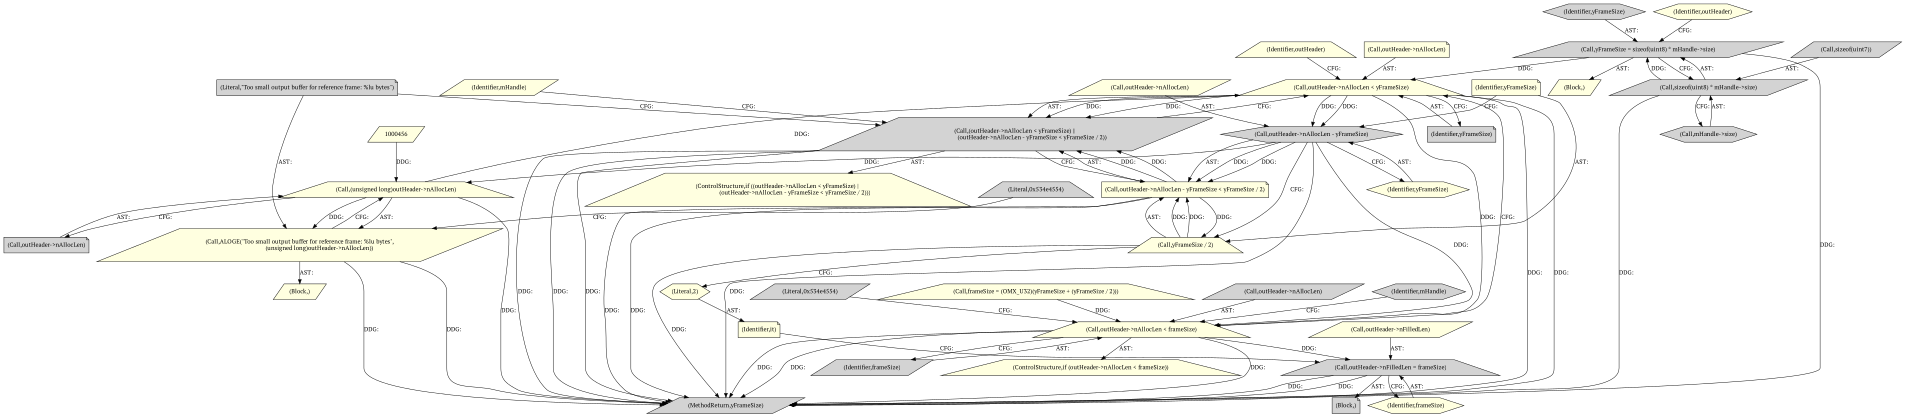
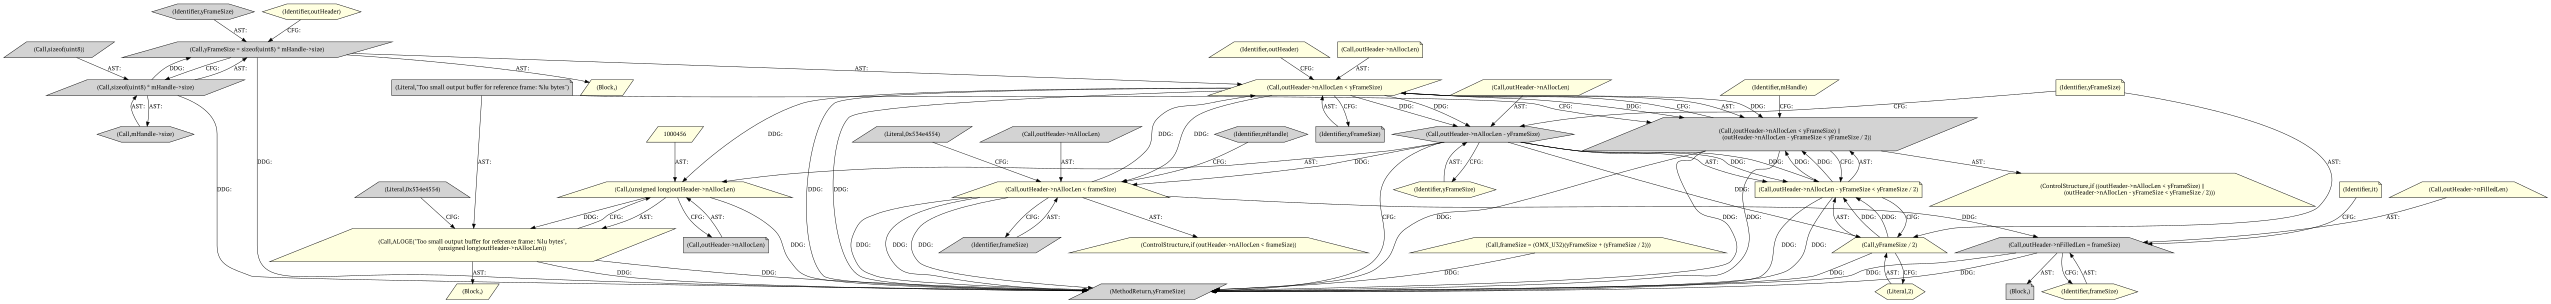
node "(Call,sizeof(uint7))": label "(Call,sizeof(uint7))" -> "(Call,sizeof(uint8))"
edge "(Call,yFrameSize = sizeof(uint8) * mHandle->size)" -> "(Call,outHeader->nAllocLen < yFrameSize)": label "DDG: " -> "AST: "
node "(Call,outHeader->nAllocLen < yFrameSize)": shape trapezium -> parallelogram
edge "(Call,sizeof(uint8) * mHandle->size)" -> "(Call,mHandle->size)": label "CFG: " -> "AST: "
edge "(Call,(unsigned long)outHeader->nAllocLen)" -> "(Call,outHeader->nAllocLen < yFrameSize)": reversed
edge "1000456" -> "(Call,(unsigned long)outHeader->nAllocLen)": label "DDG: " -> "AST: "
edge "(Call,outHeader->nAllocLen - yFrameSize)" -> "(Call,(unsigned long)outHeader->nAllocLen)": label "DDG: " -> "AST: "
edge "(Call,outHeader->nAllocLen - yFrameSize)" -> "(Call,yFrameSize / 2)": label "CFG: " -> "DDG: "
edge "(Call,outHeader->nAllocLen - yFrameSize < yFrameSize / 2)" -> "(Call,yFrameSize / 2)": label "DDG: " -> "CFG: "
edge "(Call,outHeader->nAllocLen < frameSize)" -> "(Call,outHeader->nAllocLen < yFrameSize)": label "CFG: " -> "DDG: "
edge "(Call,outHeader->nAllocLen - yFrameSize)" -> "(MethodReturn,yFrameSize)": label "DDG: " -> "CFG: "
edge "(Literal,2)" -> "(Identifier,it)": now "(Literal,2)" -> "(Call,yFrameSize / 2)"
edge "(Call,frameSize = (OMX_U32)(yFrameSize + (yFrameSize / 2)))" -> "(Call,outHeader->nAllocLen < frameSize)": now "(Call,frameSize = (OMX_U32)(yFrameSize + (yFrameSize / 2)))" -> "(MethodReturn,yFrameSize)"
node "(Call,outHeader->nFilledLen)": shape parallelogram -> trapezium
